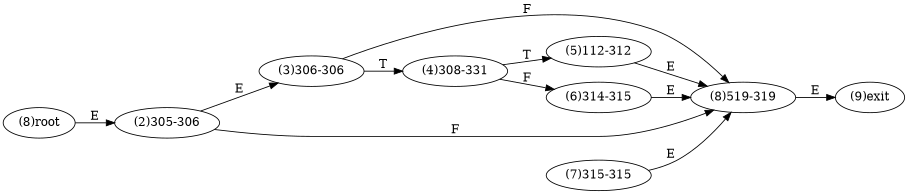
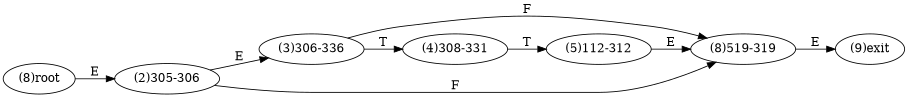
node "(3)306-306": label "(3)306-306" -> "(3)306-336"
node "(6)314-315": removed
node "(7)315-315": removed
